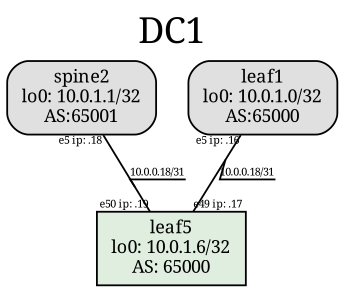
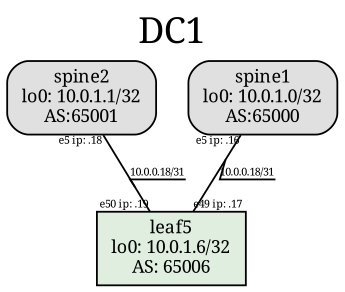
node "leaf1 lo0: 10.0.1.0/32 AS:65000": label "leaf1 lo0: 10.0.1.0/32 AS:65000" -> "spine1 lo0: 10.0.1.0/32 AS:65000"
node "leaf5 lo0: 10.0.1.6/32 AS: 65000": label "leaf5 lo0: 10.0.1.6/32 AS: 65000" -> "leaf5 lo0: 10.0.1.6/32 AS: 65006"
